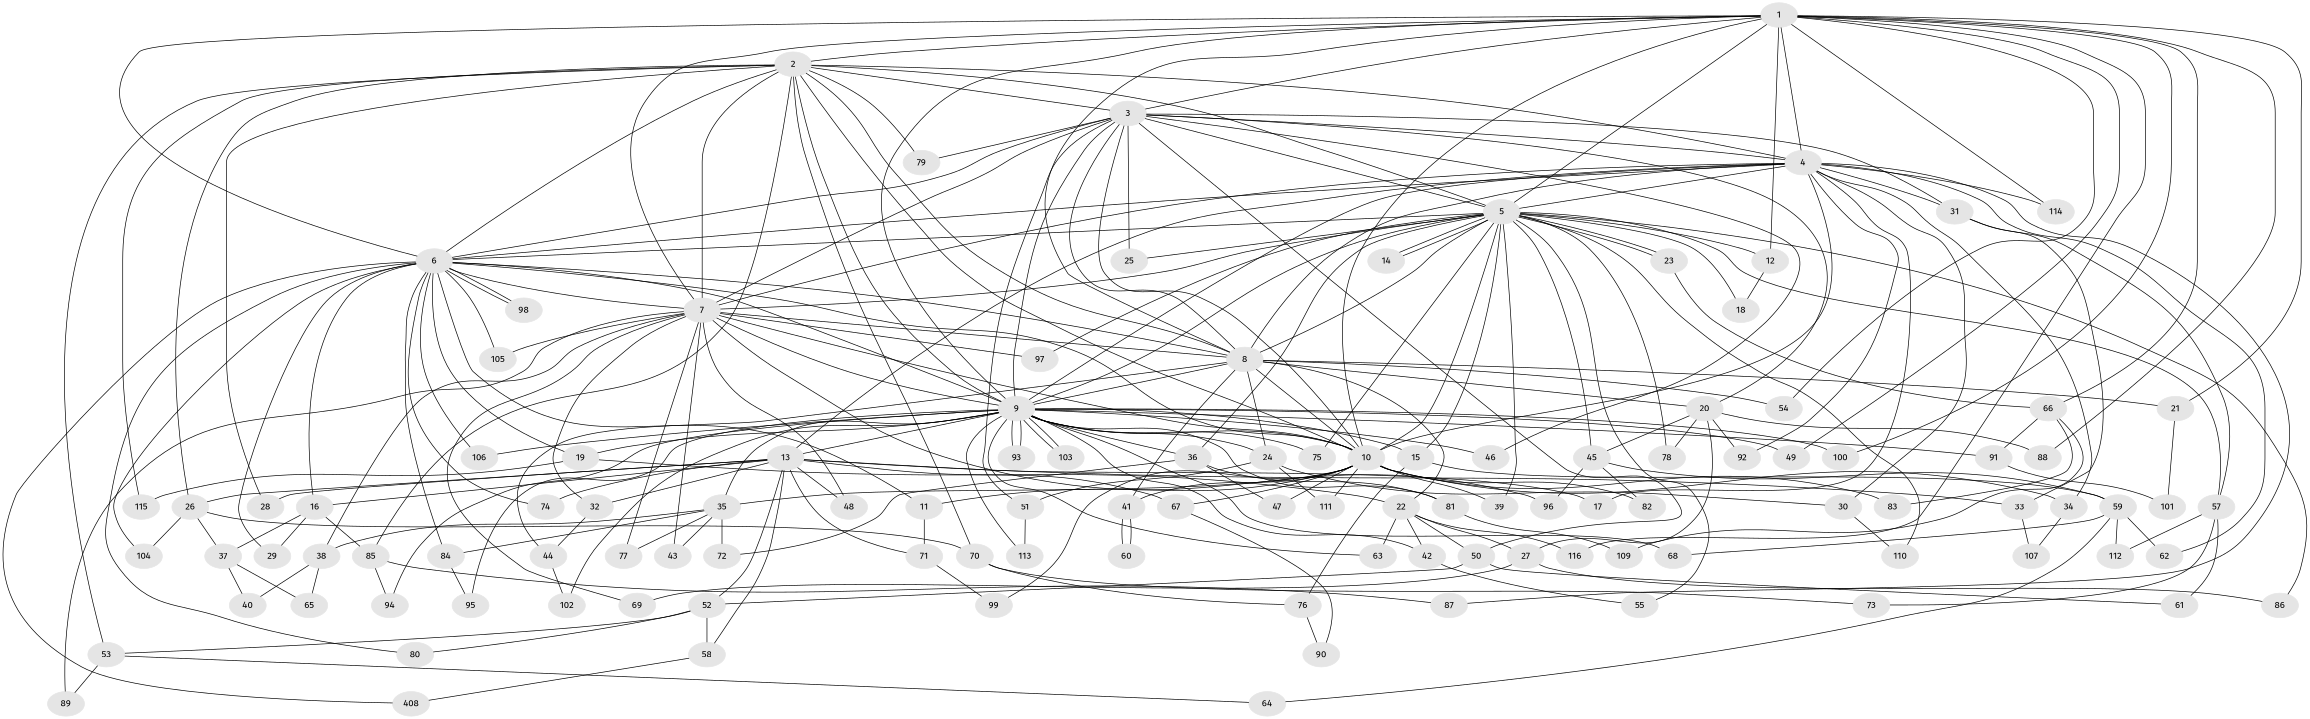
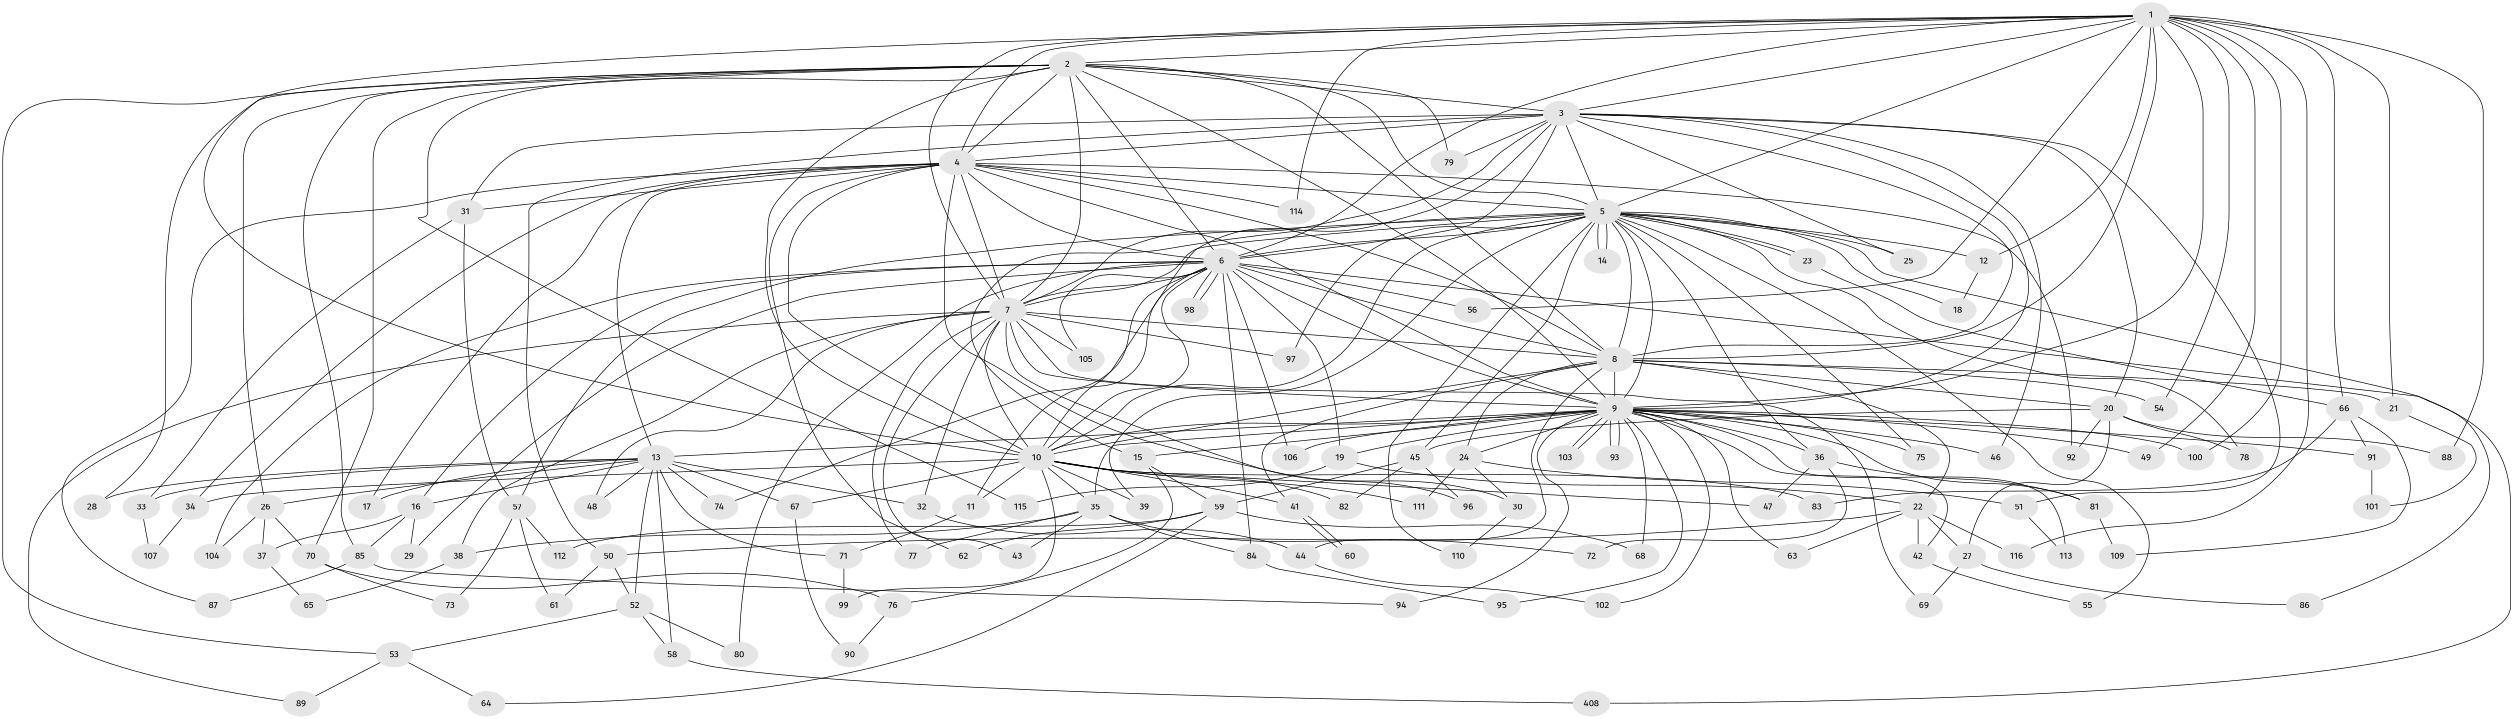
node "56": added
node "40": removed
